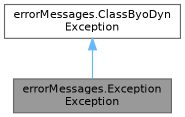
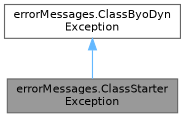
node "errorMessages.Exception Exception": label "errorMessages.Exception Exception" -> "errorMessages.ClassStarter Exception"
